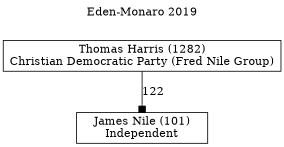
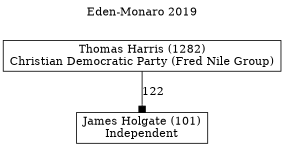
node "James Nile (101) Independent": label "James Nile (101) Independent" -> "James Holgate (101) Independent"
